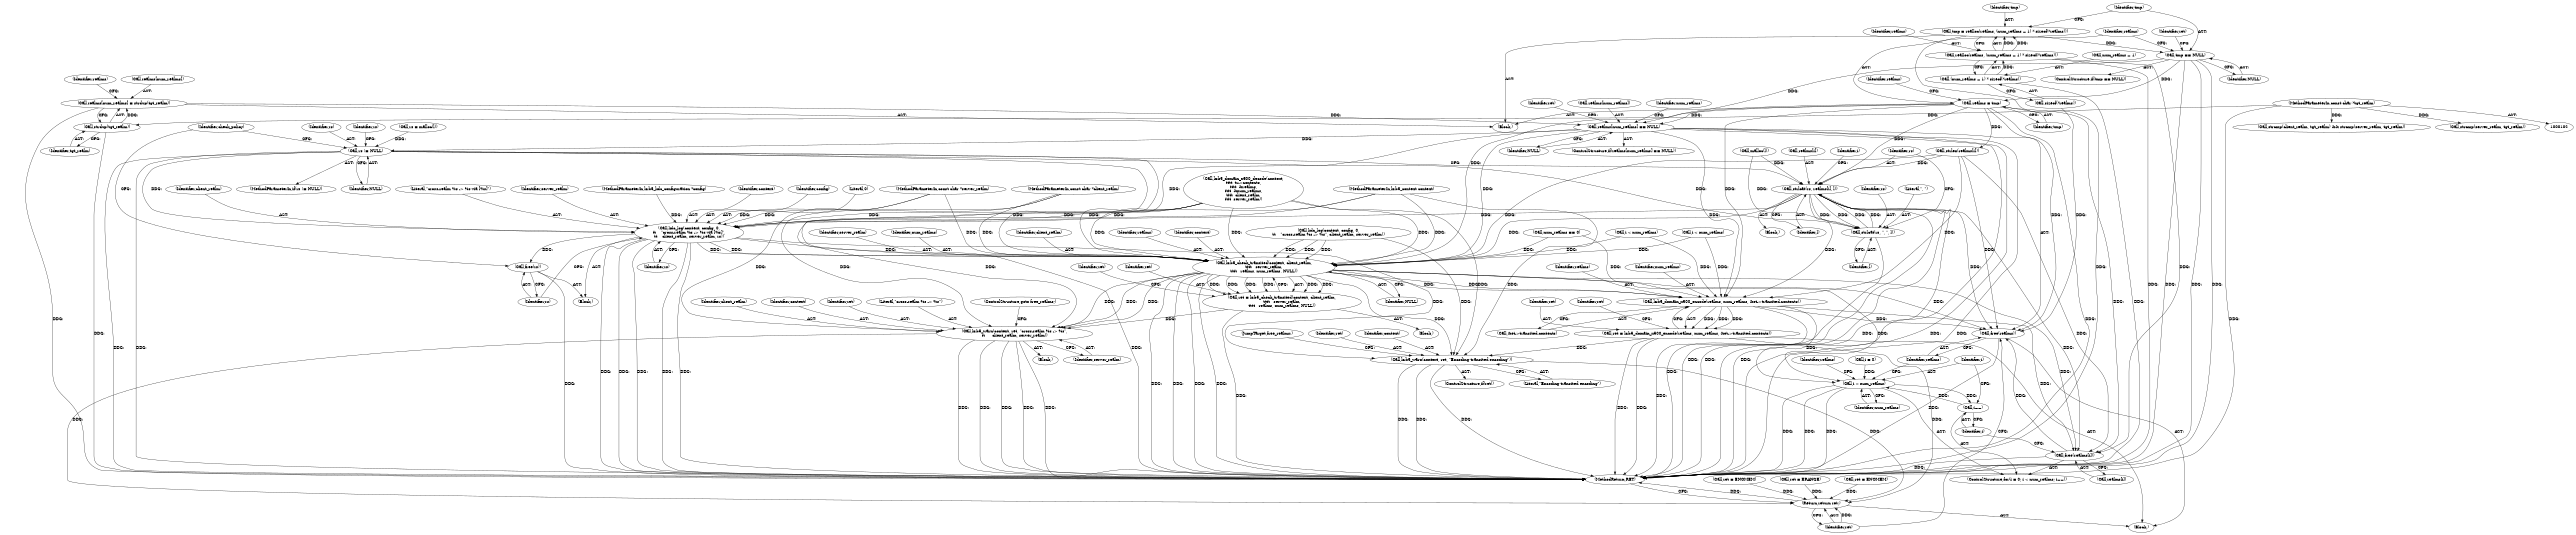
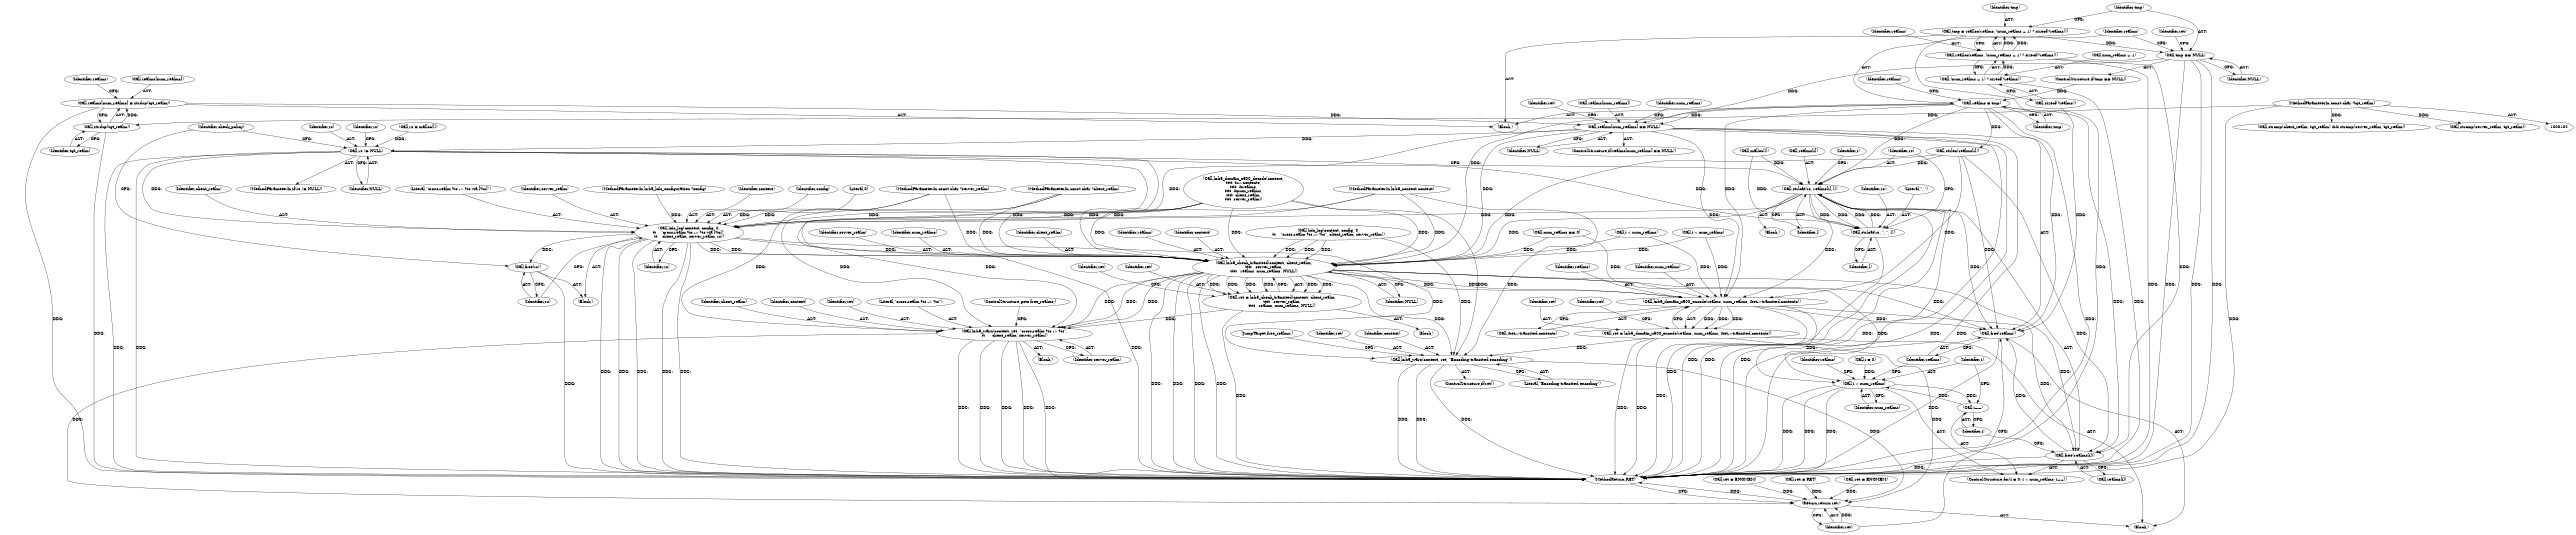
edge "(Call,tmp == NULL)" -> "(Call,realms = tmp)": now "(ControlStructure,if(tmp == NULL))" -> "(Call,realms = tmp)"
edge "(Call,strlcat(rs, realms[i], l))" -> "(Call,free(realms[i]))": label "DDG: " -> "AST: "
node "(Call,ret = ERANGE)": label "(Call,ret = ERANGE)" -> "(Call,ret = RET)"
